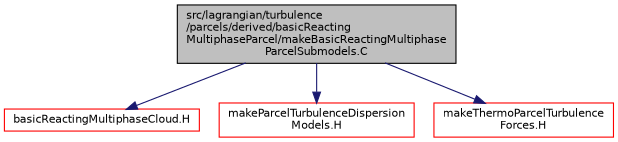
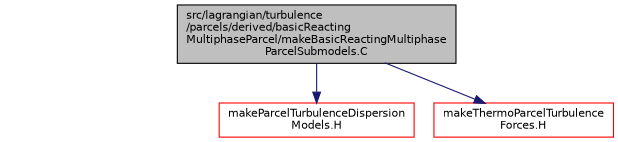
node "basicReactingMultiphaseCloud.H": removed
